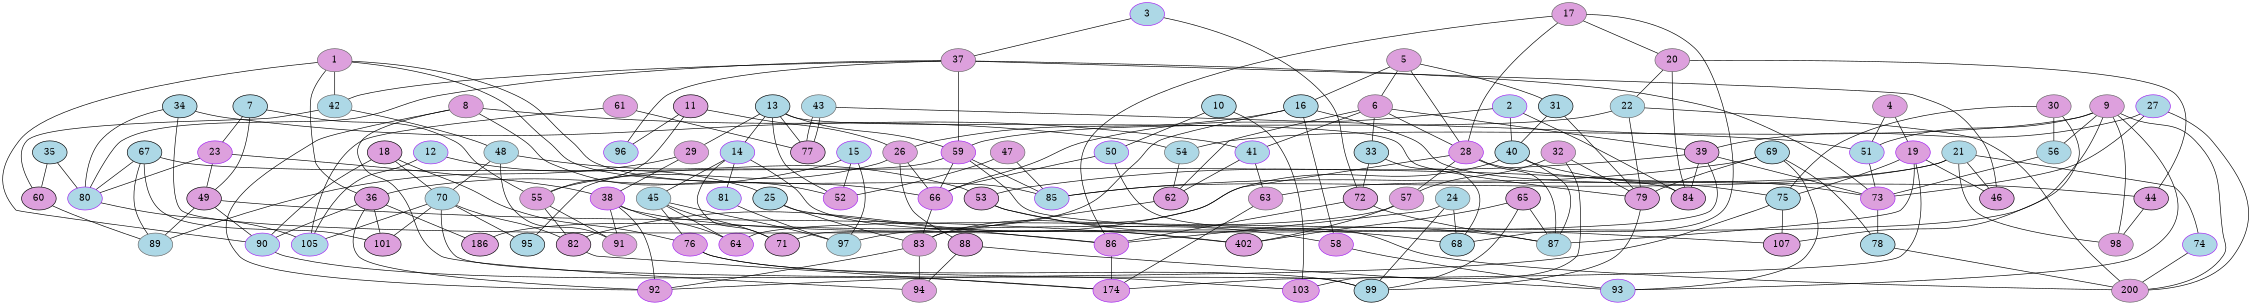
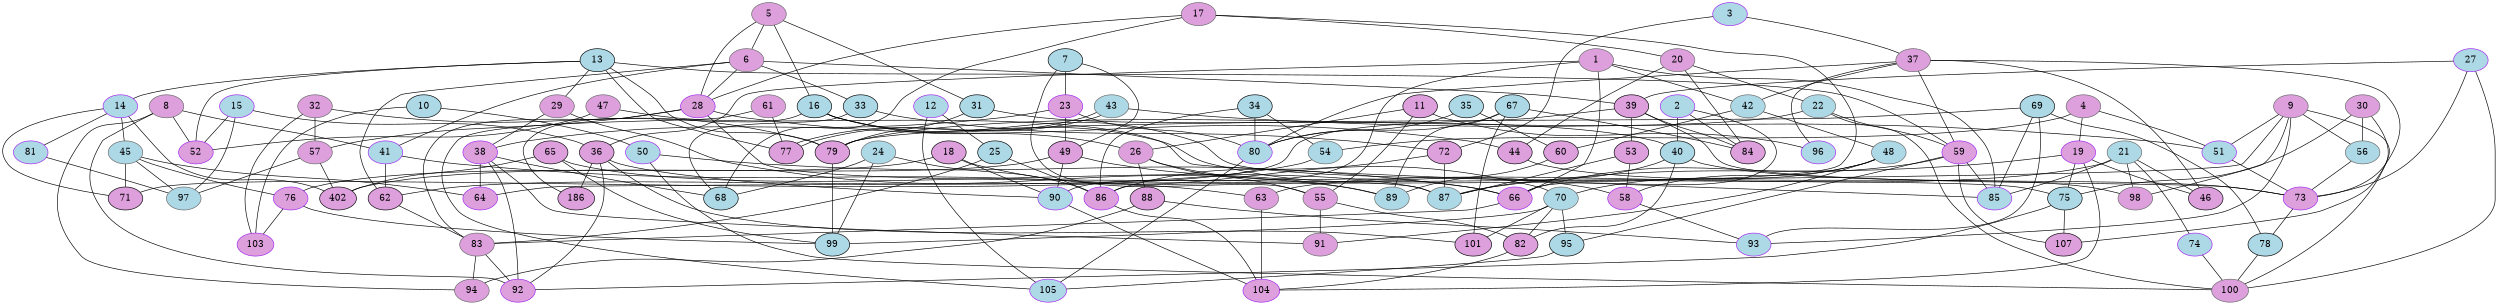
edge "9" -- "54": now "4" -- "54"
edge "48" -- "53": now "48" -- "58"
edge "70" -- "105": now "95" -- "105"
node "174": label "174" -> "104"
node "200": label "200" -> "100"
